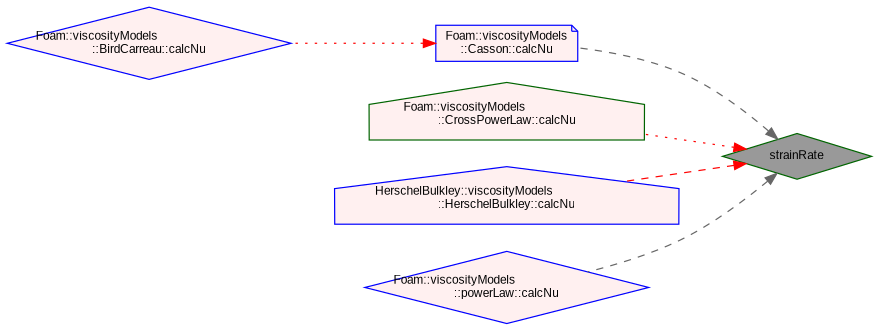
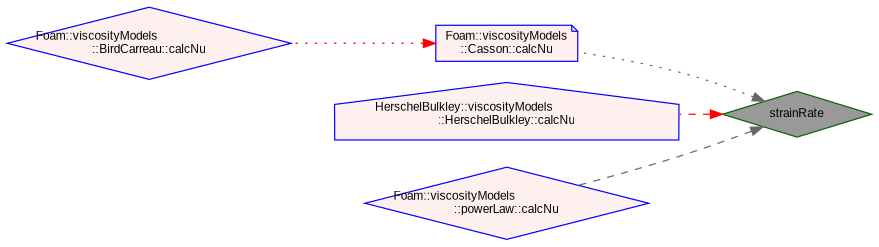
edge "Foam::viscosityModels ::Casson::calcNu" -> "strainRate": style dashed -> dotted
node "Foam::viscosityModels ::CrossPowerLaw::calcNu": removed
